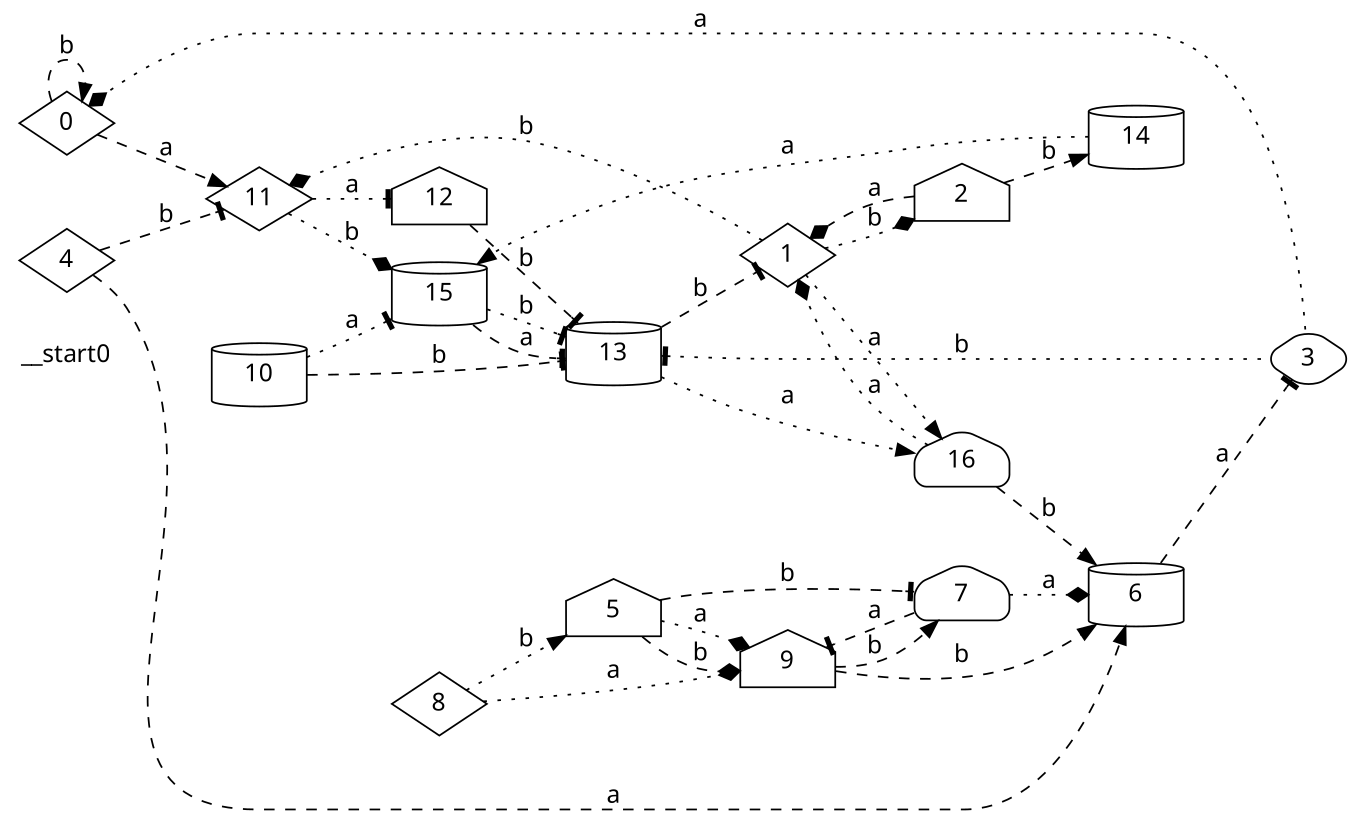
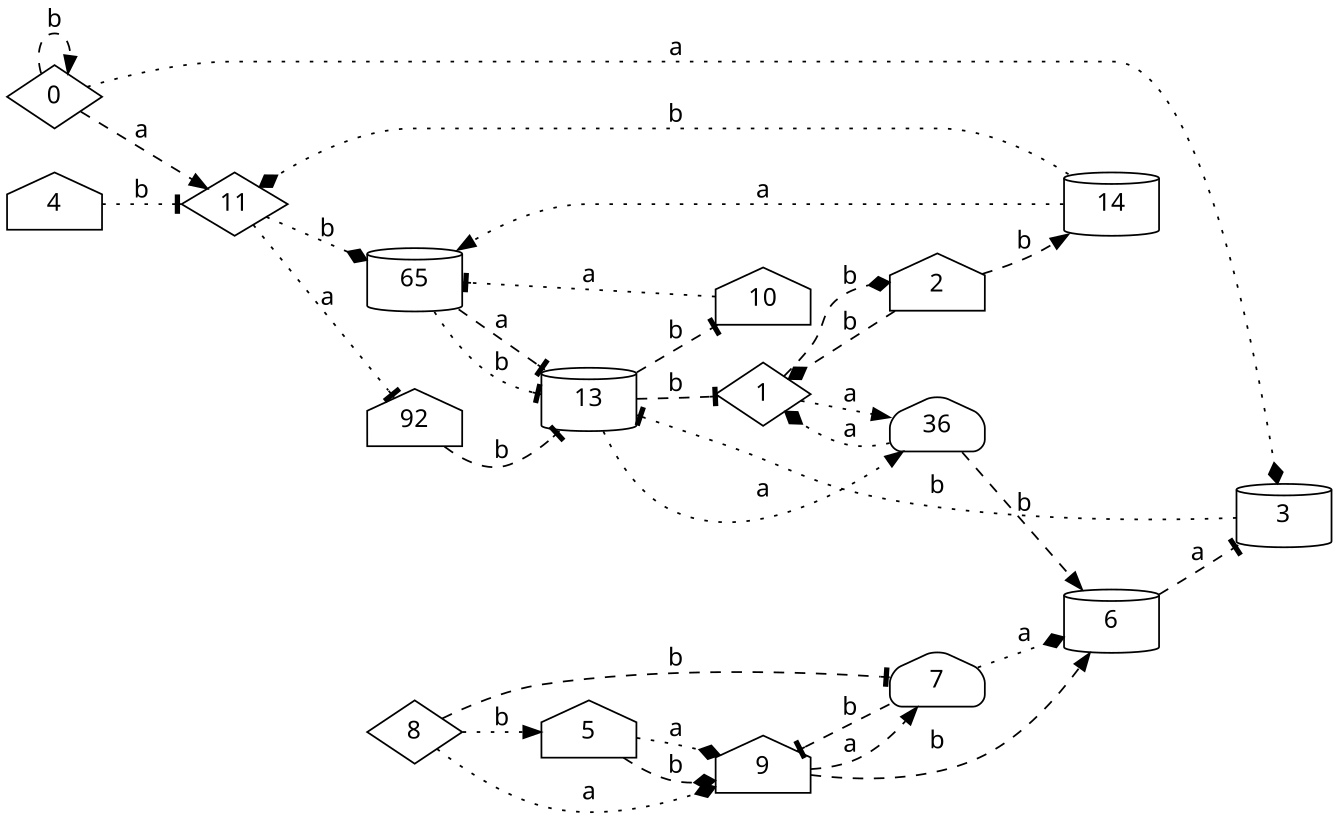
edge "3" -> "0": reversed
edge "1" -> "11": now "14" -> "11"
edge "2" -> "1": label "a" -> "b"
node "12": label "12" -> "92"
edge "4" -> "11": style dashed -> dotted
edge "1" -> "2": style dotted -> dashed
node "4": shape diamond -> house
node "15": label "15" -> "65"
node "__start0": removed
node "3": shape diamond -> cylinder
edge "10" -> "13": reversed
node "10": shape cylinder -> house
node "16": label "16" -> "36"
edge "5" -> "7": now "8" -> "7"
edge "7" -> "9": label "a" -> "b"
edge "9" -> "7": label "b" -> "a"
edge "4" -> "6": removed, label "a"
